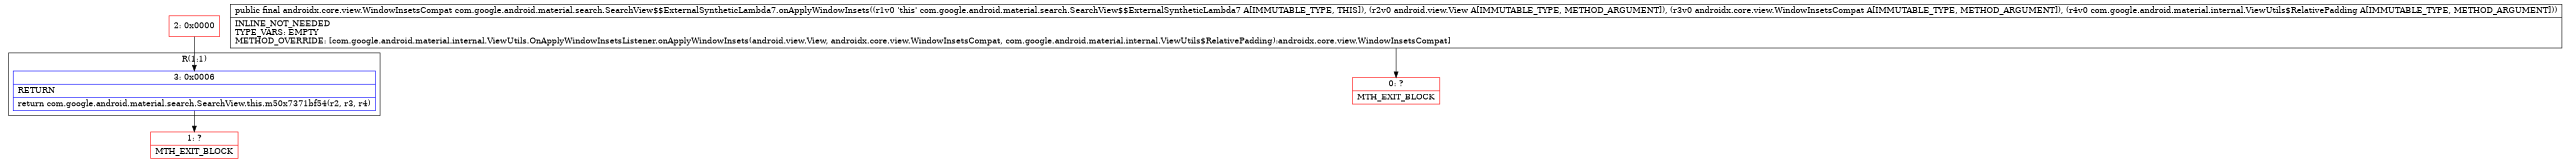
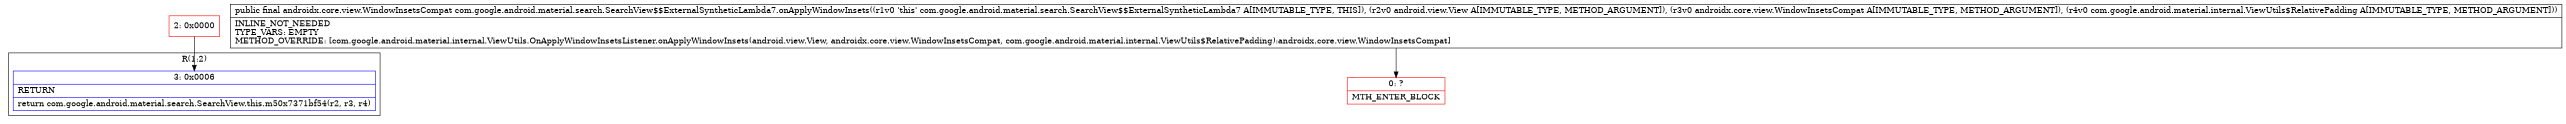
cluster "R(1:1)": label "R(1:1)" -> "R(1:2)"
node "0: ?": text "MTH_EXIT_BLOCK" -> "MTH_ENTER_BLOCK"
node "1: ?": removed
